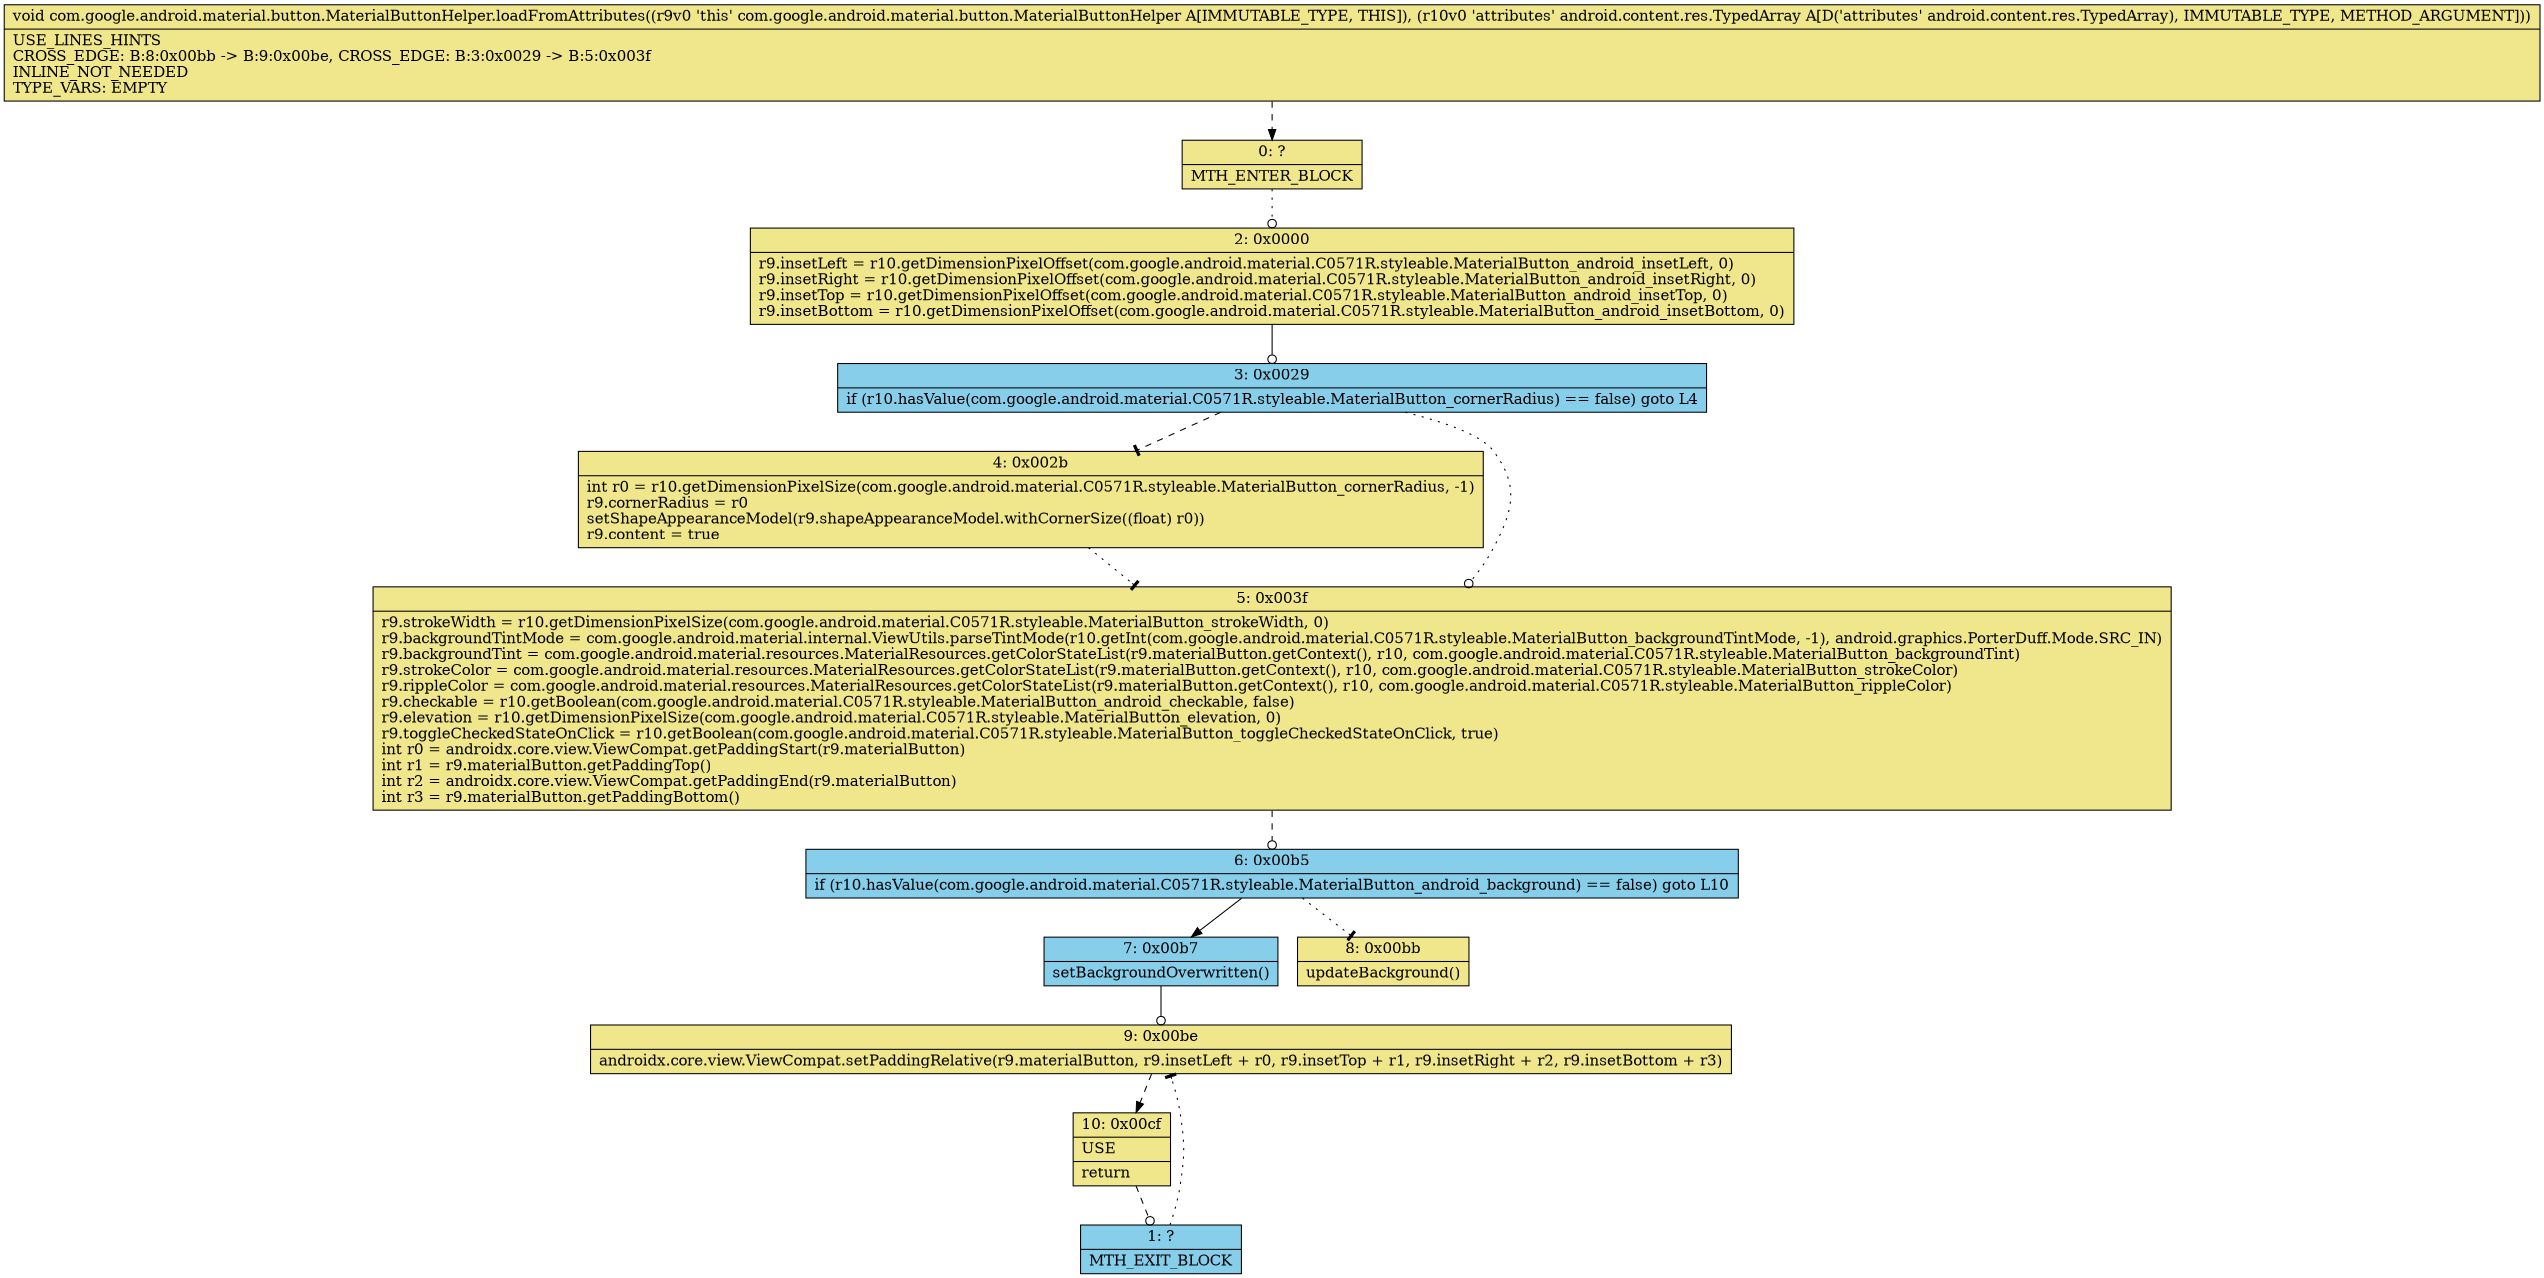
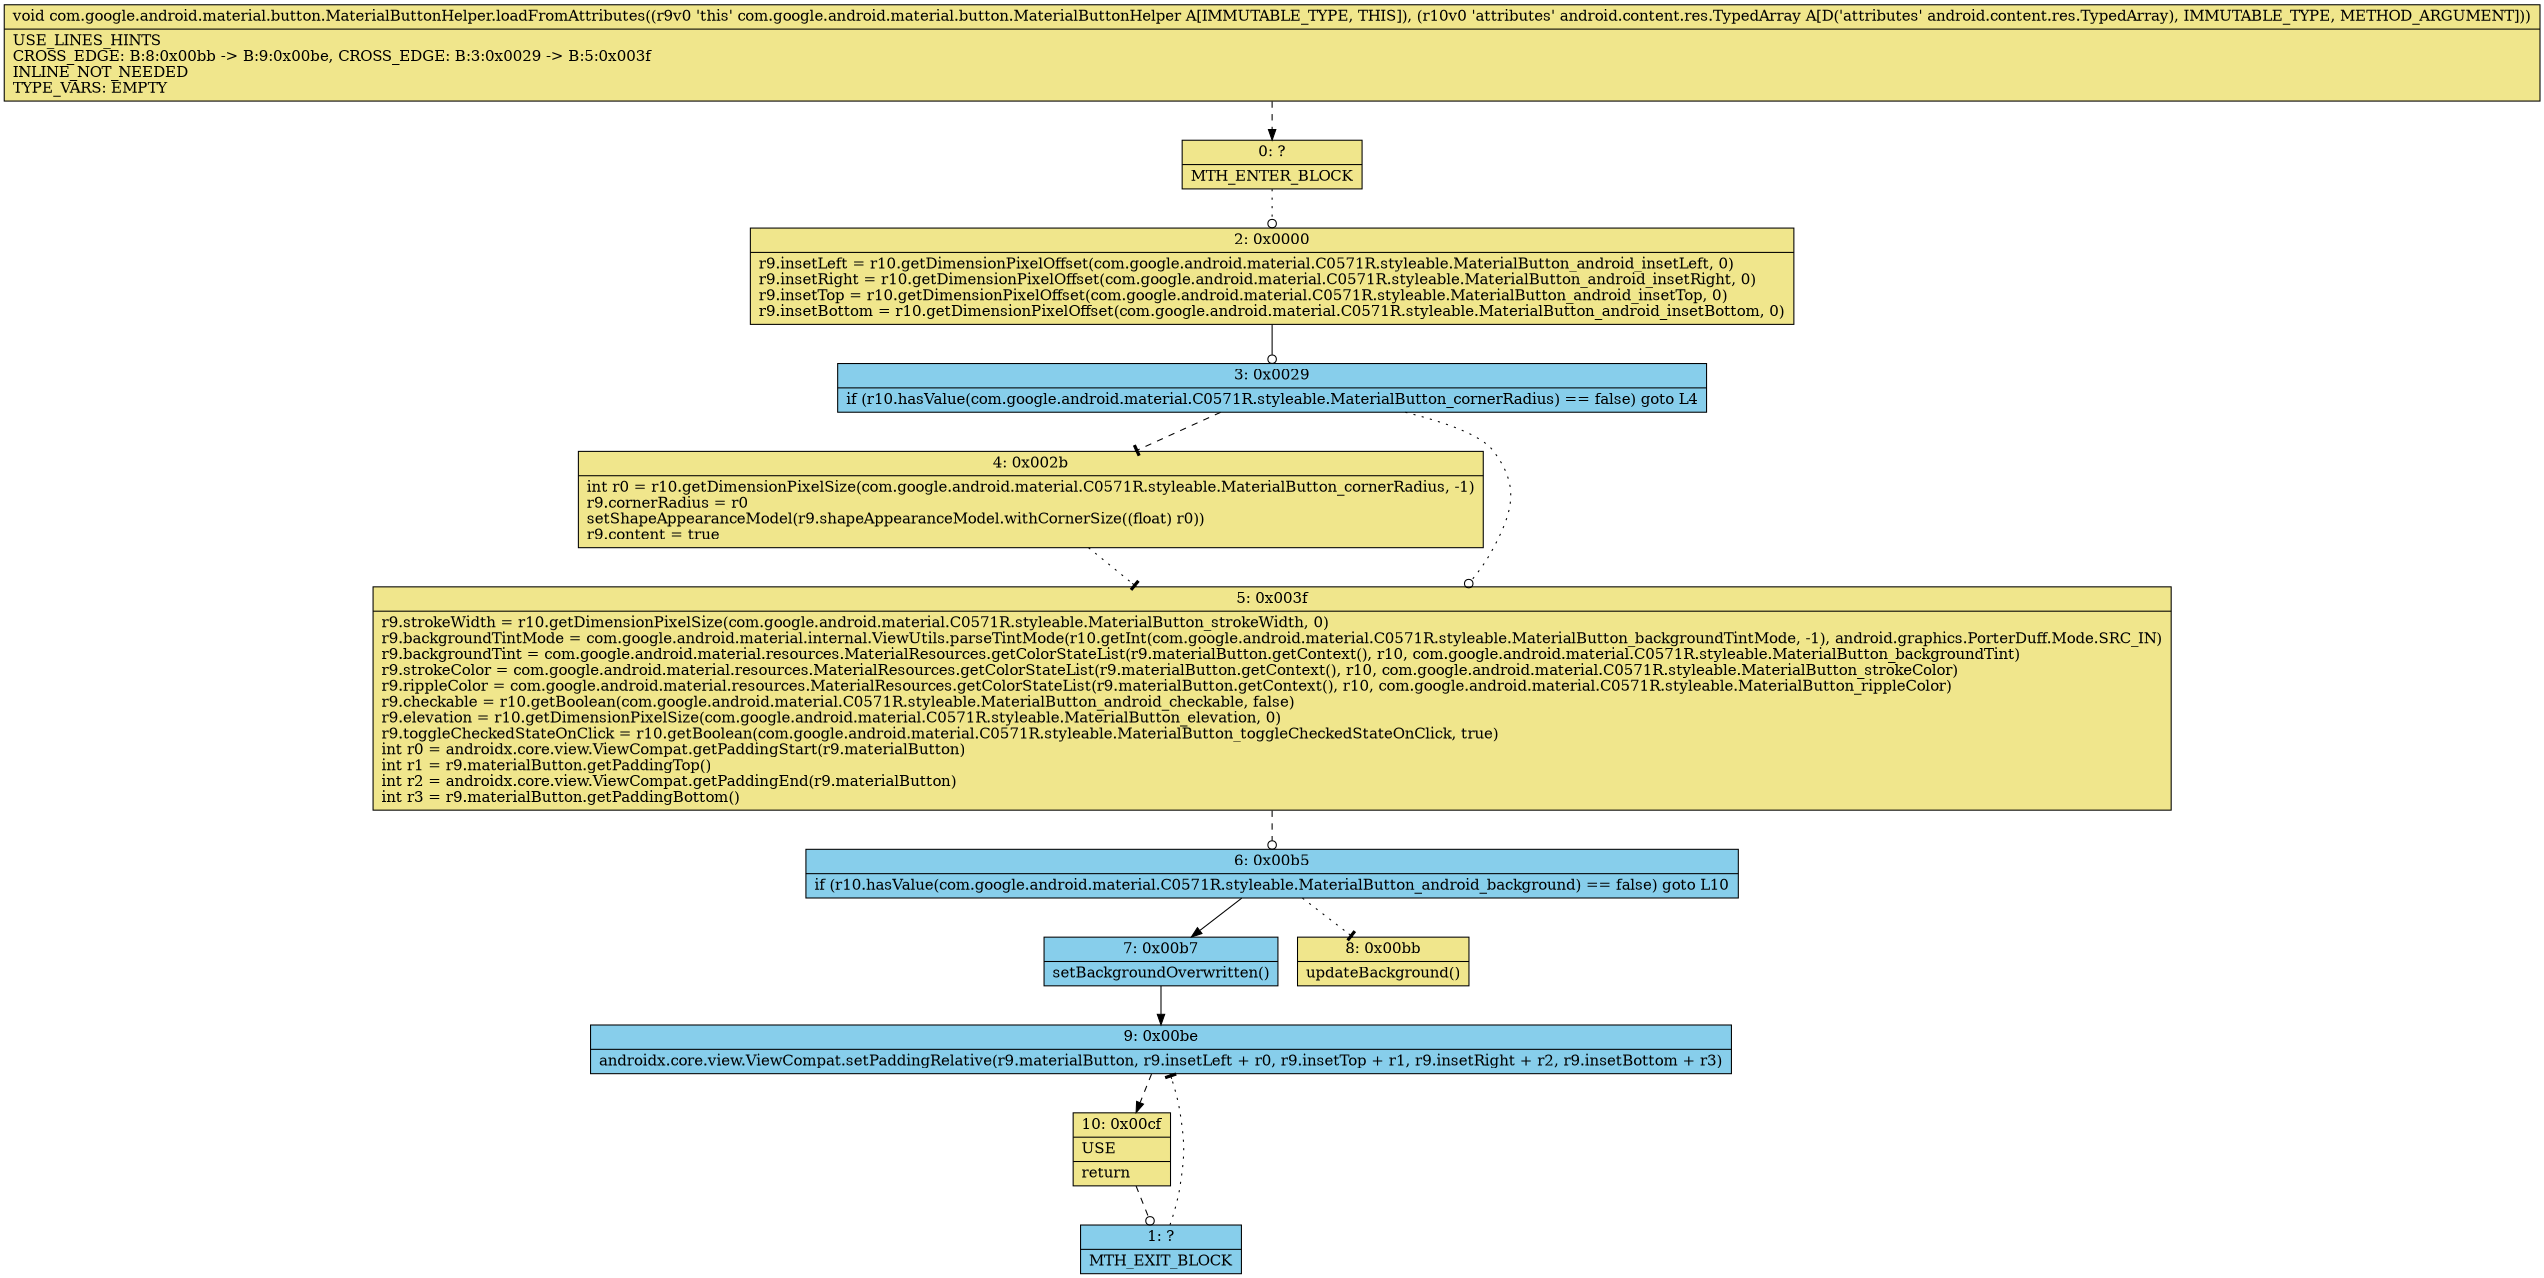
edge "7: 0x00b7" -> "9: 0x00be": arrowhead odot -> normal
node "9: 0x00be": fillcolor khaki -> skyblue
